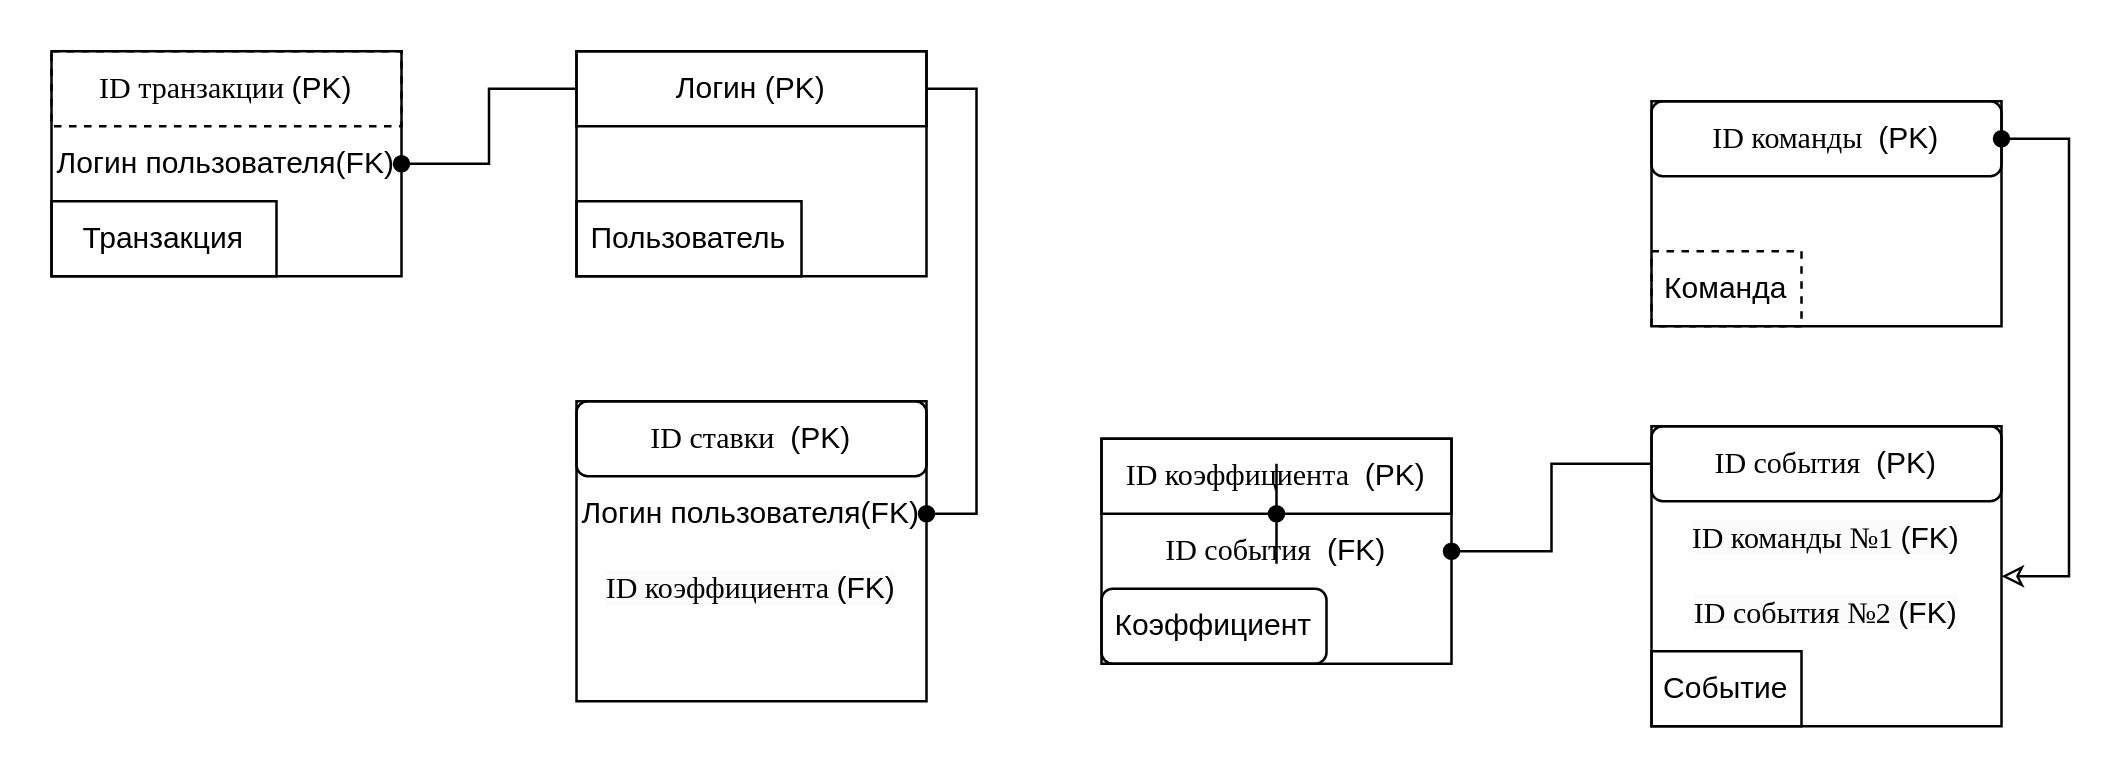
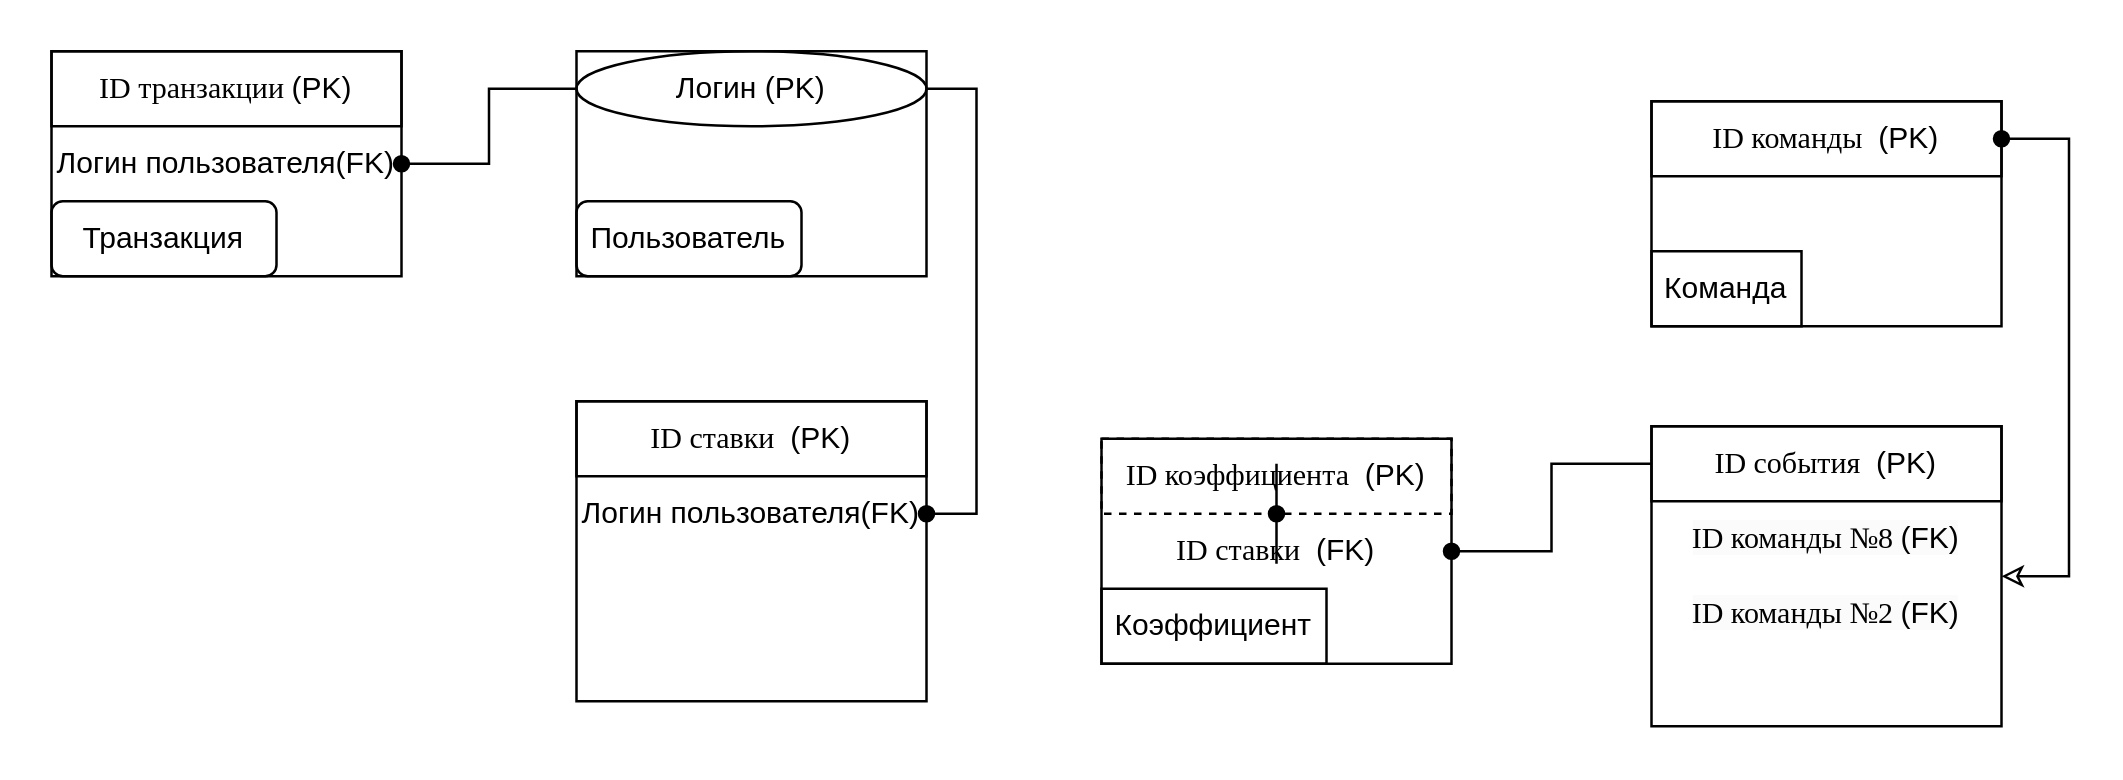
node "ID транзакции (PK)": style dashed -> solid
node "Логин (PK)": shape rectangle -> ellipse
node "ID команды (PK)": shape rounded rectangle -> rectangle
node "Транзакция": shape rectangle -> rounded rectangle
node "Пользователь": shape rectangle -> rounded rectangle
node "Команда": style dashed -> solid
node "ID ставки (PK)": shape rounded rectangle -> rectangle
node "ID события (PK)": shape rounded rectangle -> rectangle
node "ID коэффициента (PK)": style solid -> dashed
node "ID команды №1 (FK)": label "ID команды №1 (FK)" -> "ID команды №8 (FK)"
node "ID события (FK)": label "ID события (FK)" -> "ID ставки (FK)"
node "ID коэффициента (FK)": removed
node "ID события №2 (FK)": label "ID события №2 (FK)" -> "ID команды №2 (FK)"
node "Коэффициент": shape rounded rectangle -> rectangle
node "Событие": removed
